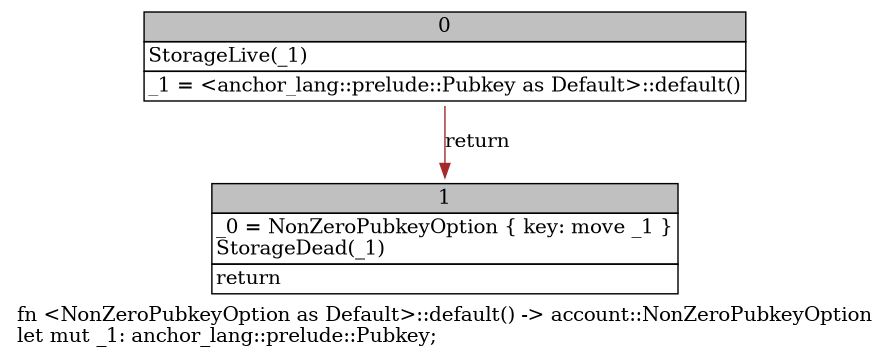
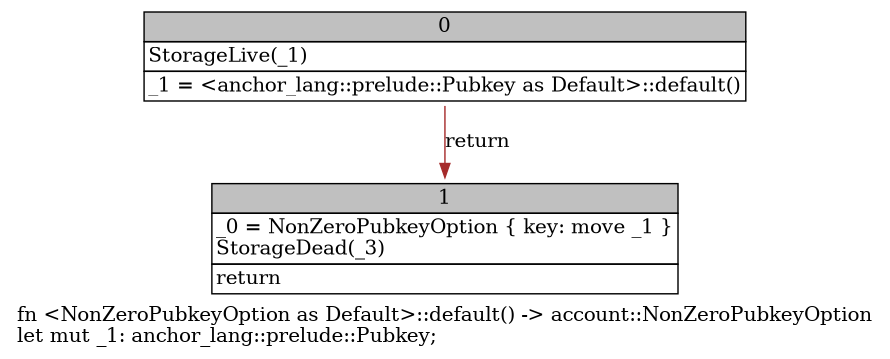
node "1": text "StorageDead(_1)" -> "StorageDead(_3)"
